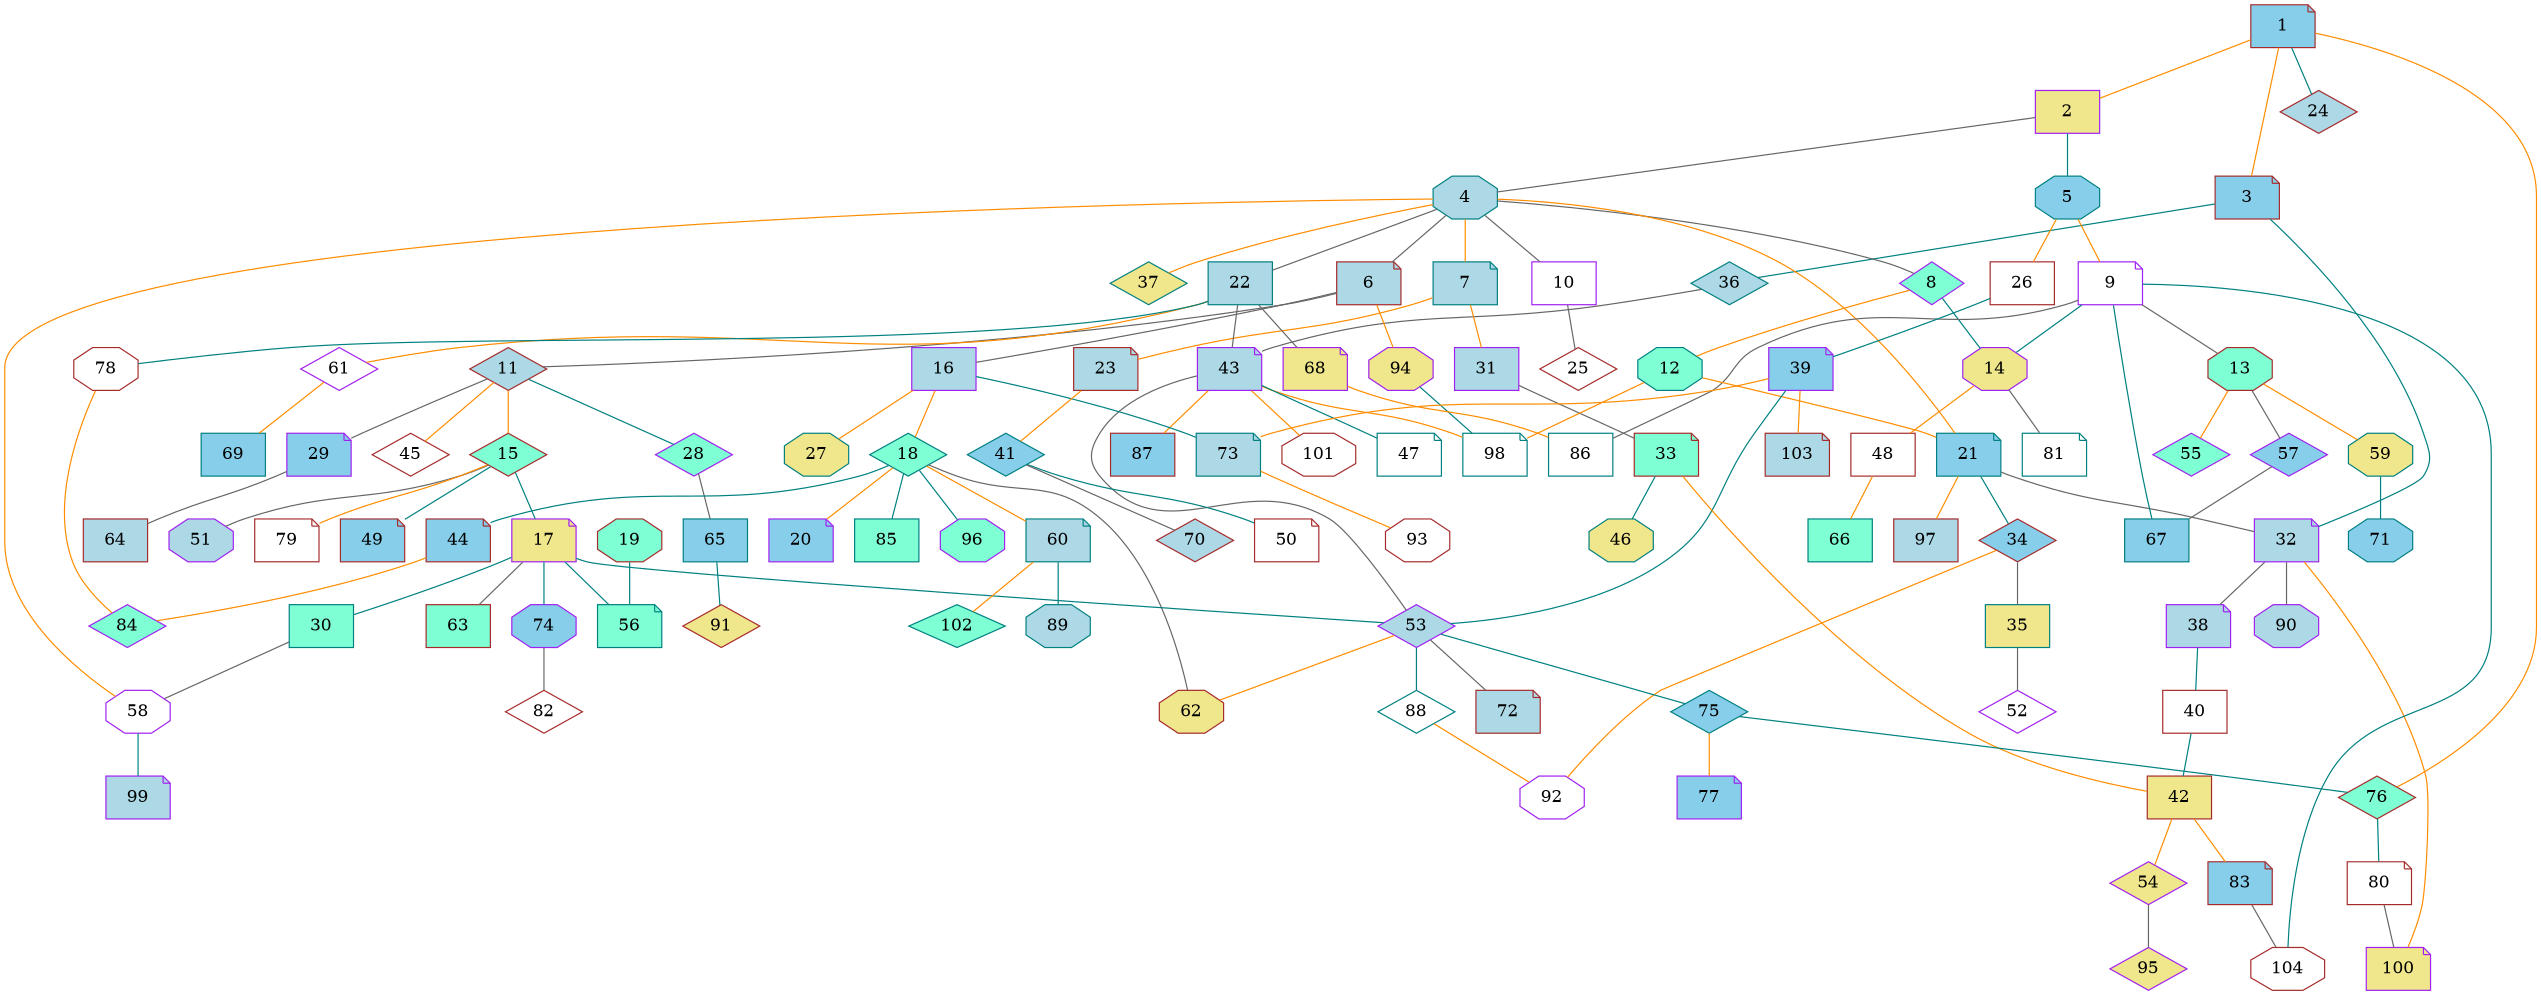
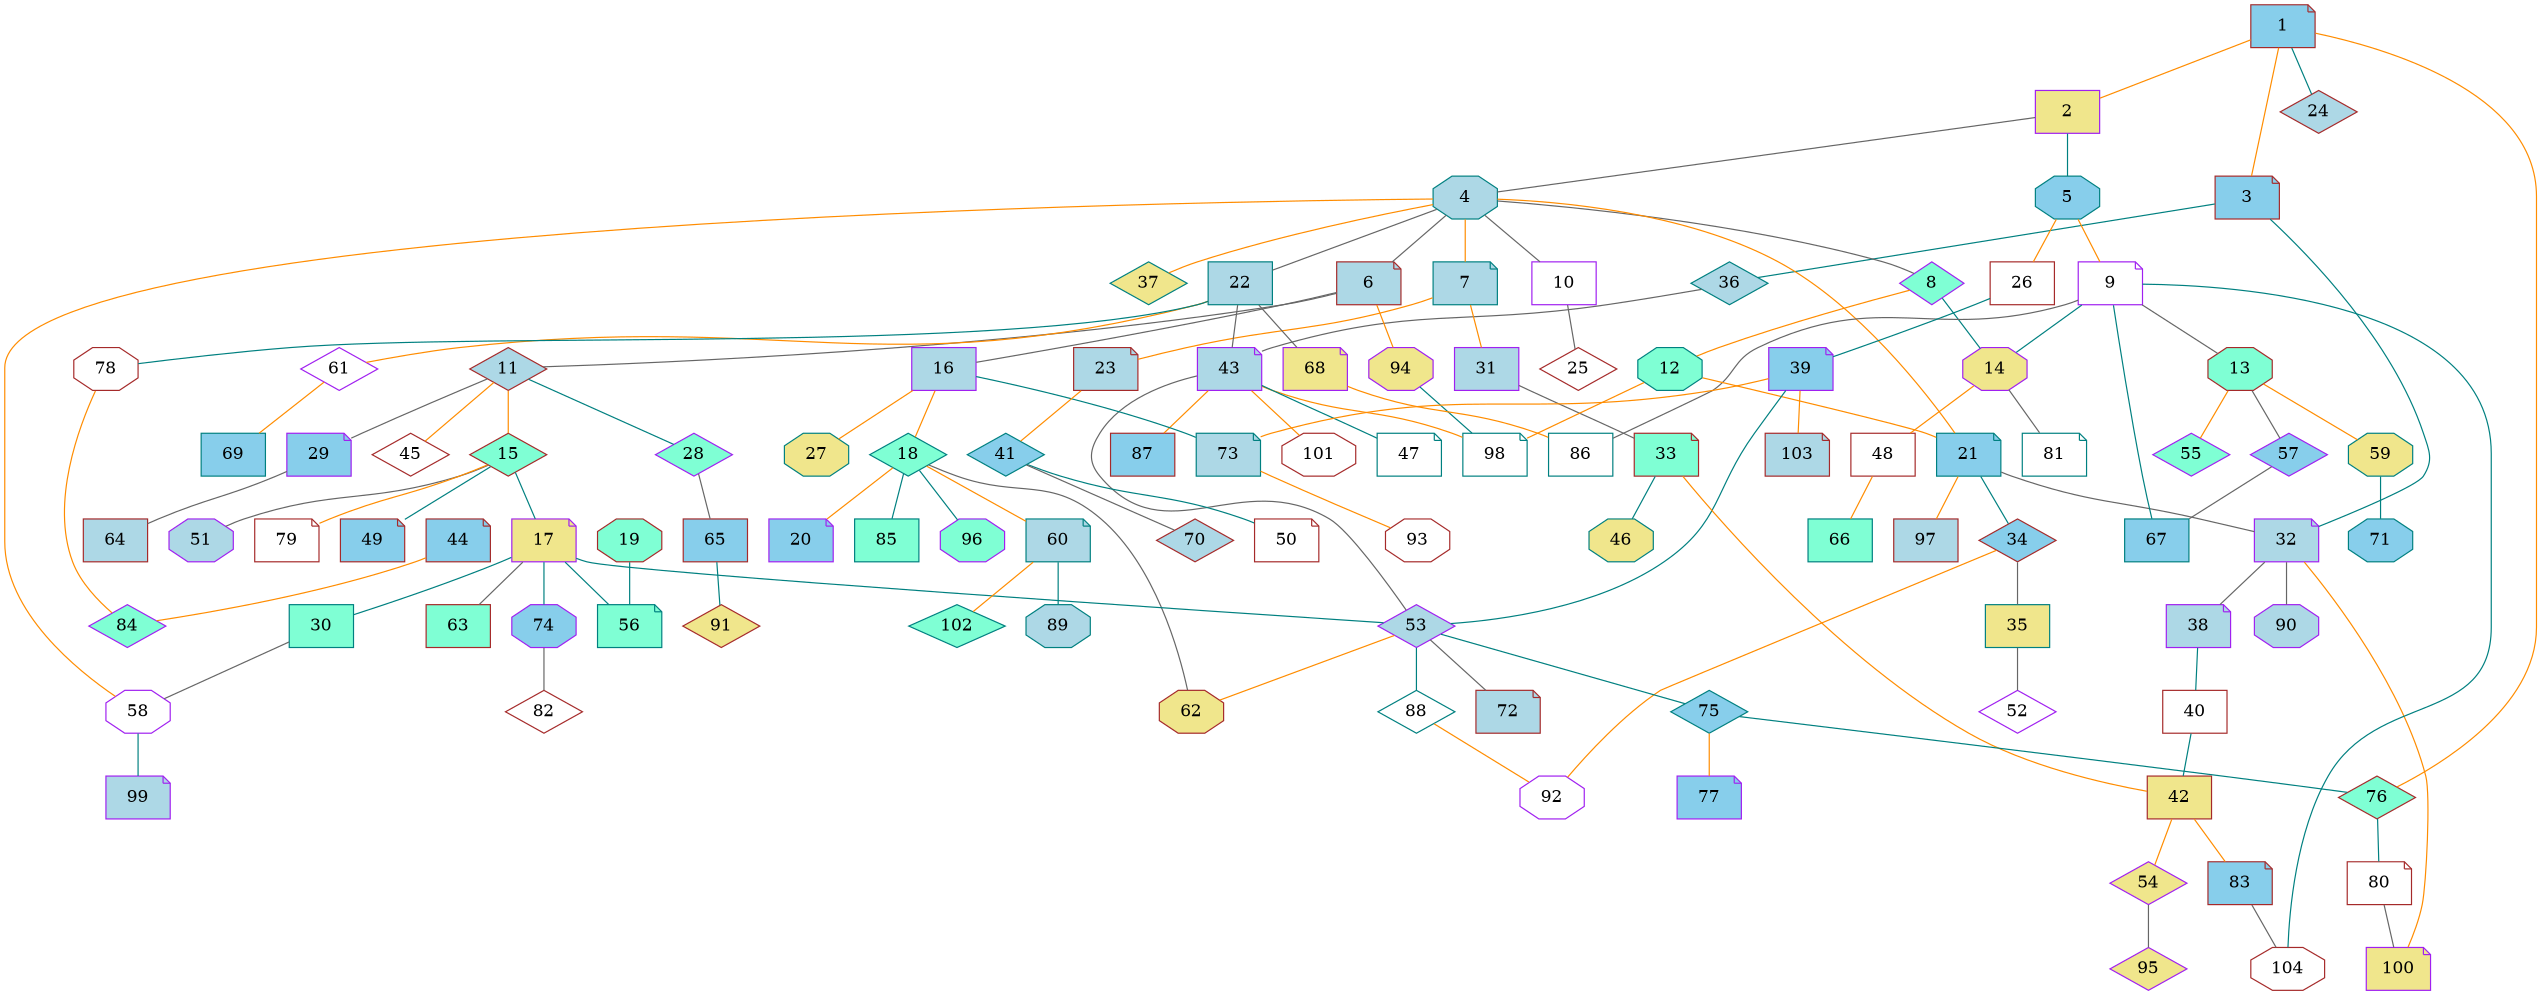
edge "18" -- "44": removed
node "65": color teal -> brown
